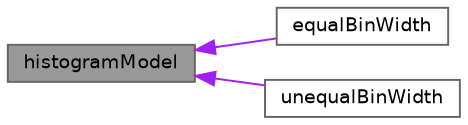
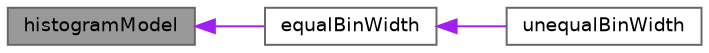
edge "unequalBinWidth" -> "histogramModel": now "unequalBinWidth" -> "equalBinWidth"
